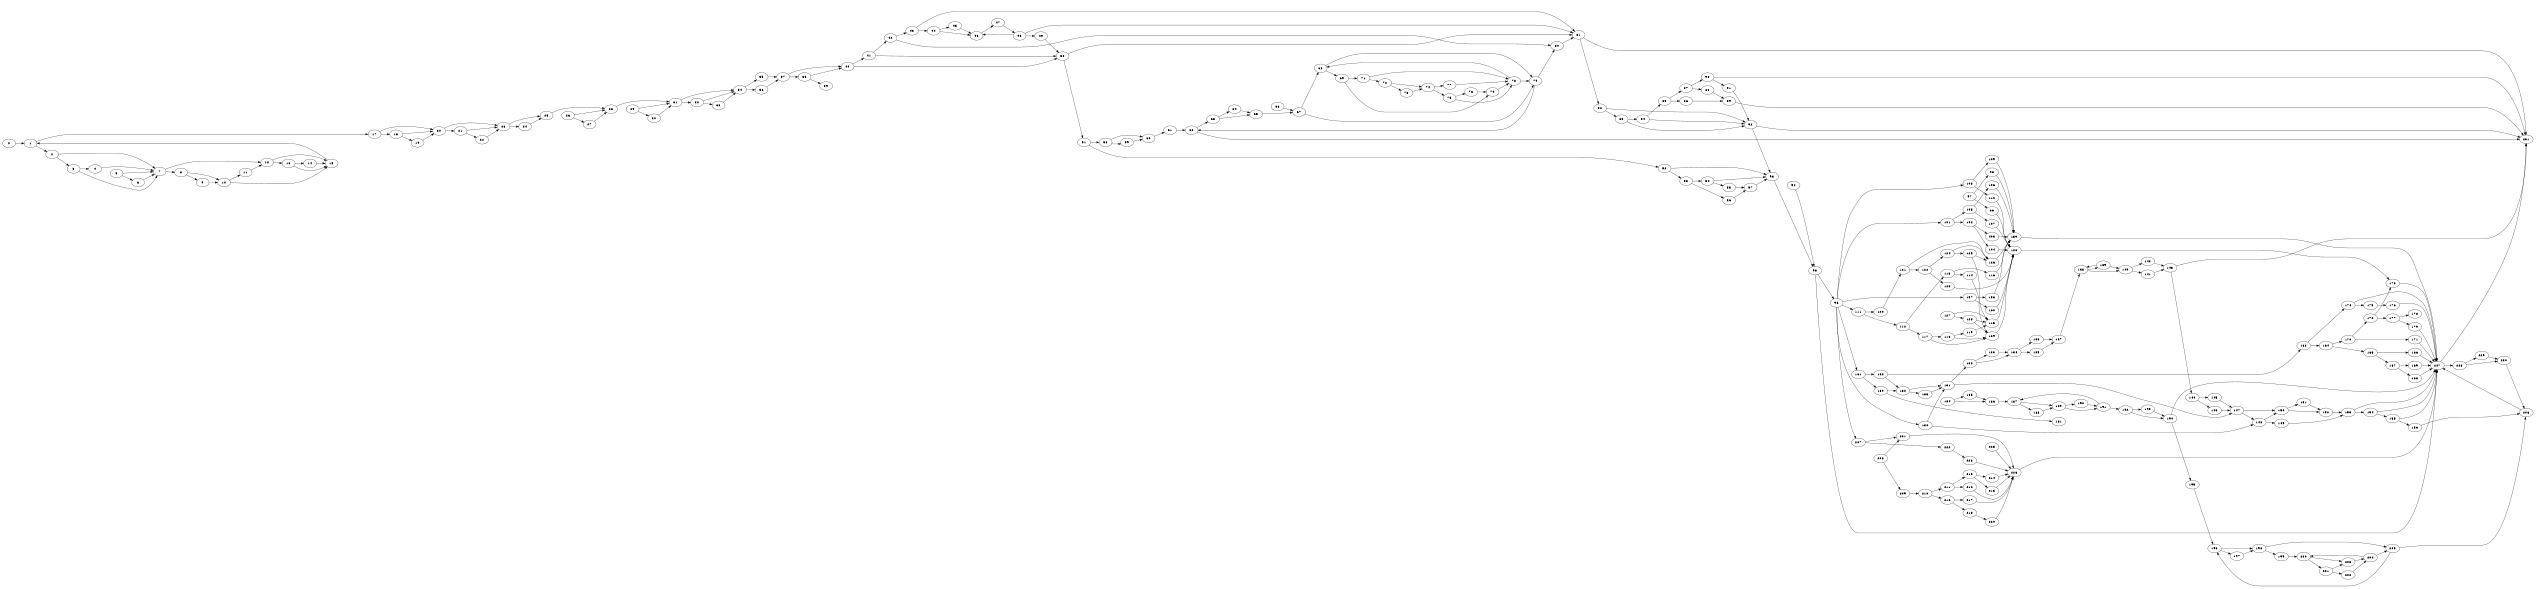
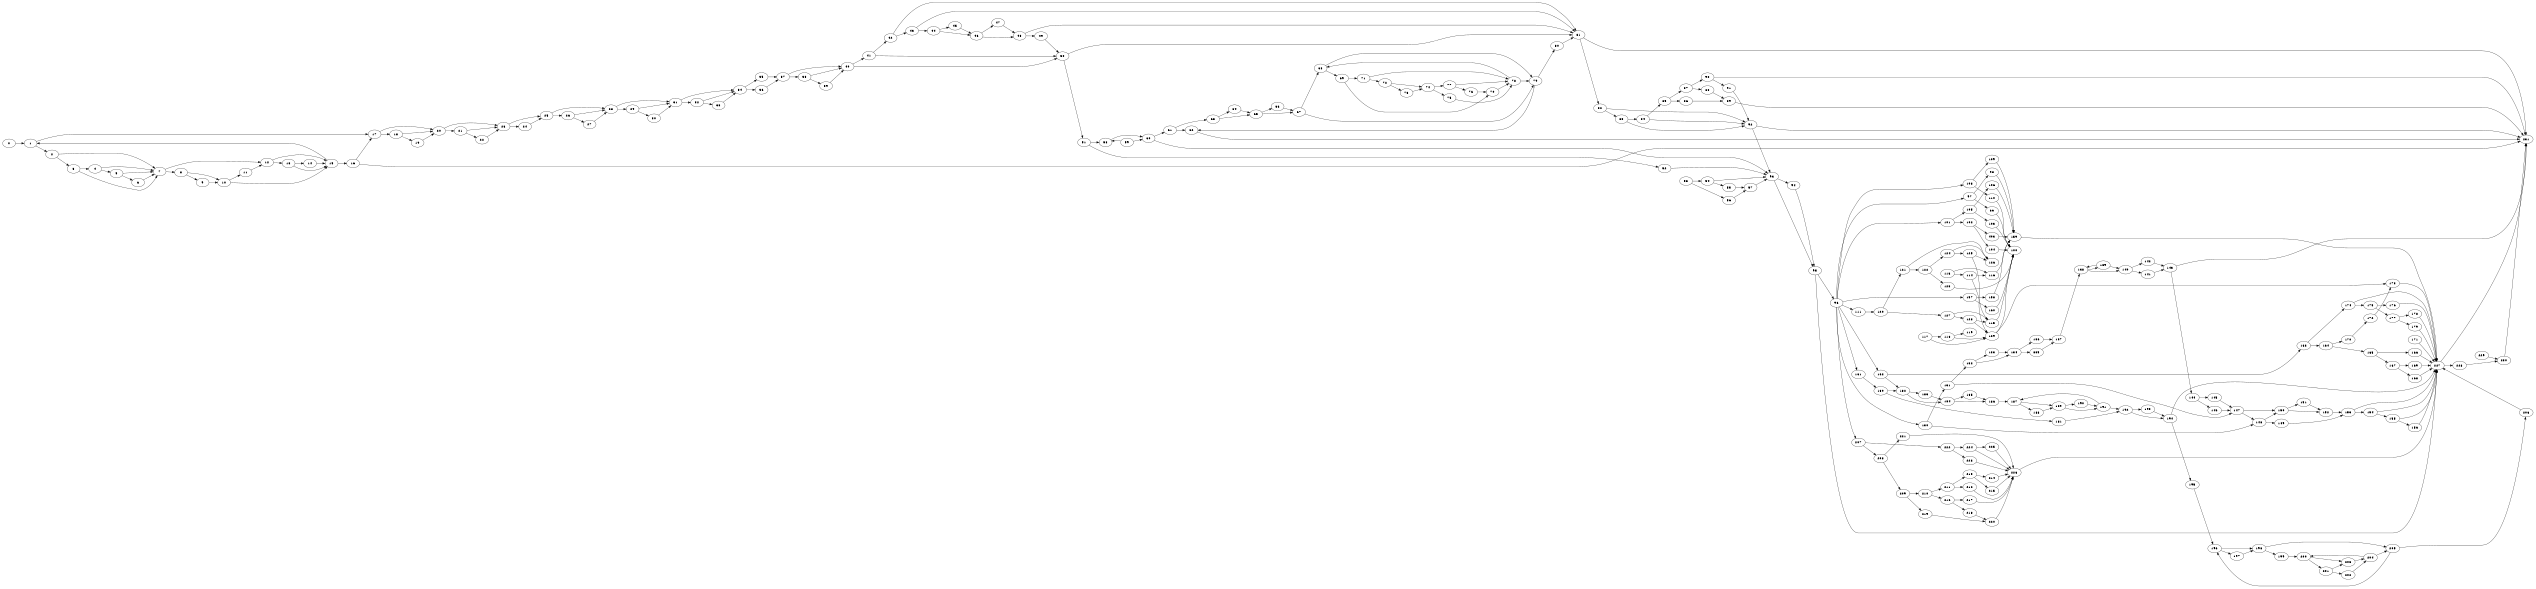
edge "48" -> "46": reversed
edge "42" -> "80": now "42" -> "81"
edge "39" -> "40": added
edge "75" -> "76": now "77" -> "76"
edge "28" -> "29": added
edge "65" -> "66": added
edge "25" -> "26": added
edge "62" -> "63": now "61" -> "63"
edge "58" -> "59": reversed
edge "60" -> "93": added
node "16": added
edge "4" -> "5": added
edge "52" -> "53": removed
edge "93" -> "94": added
edge "96" -> "97": added
node "107": label "107" -> "103"
edge "100" -> "173": now "129" -> "173"
edge "126" -> "159": removed
edge "114" -> "116": added
edge "120" -> "127": added
edge "172" -> "177": now "175" -> "177"
node "112": removed
edge "119" -> "115": removed
edge "178" -> "227": added
edge "170" -> "171": removed
node "135": label "135" -> "835"
edge "228" -> "229": removed
edge "161" -> "162": now "96" -> "162"
edge "230" -> "206": now "230" -> "231"
edge "182" -> "131": now "182" -> "184"
edge "183" -> "131": now "183" -> "184"
edge "181" -> "192": added
edge "156" -> "206": now "156" -> "227"
edge "207" -> "221": now "207" -> "208"
node "224": added
node "219": added
